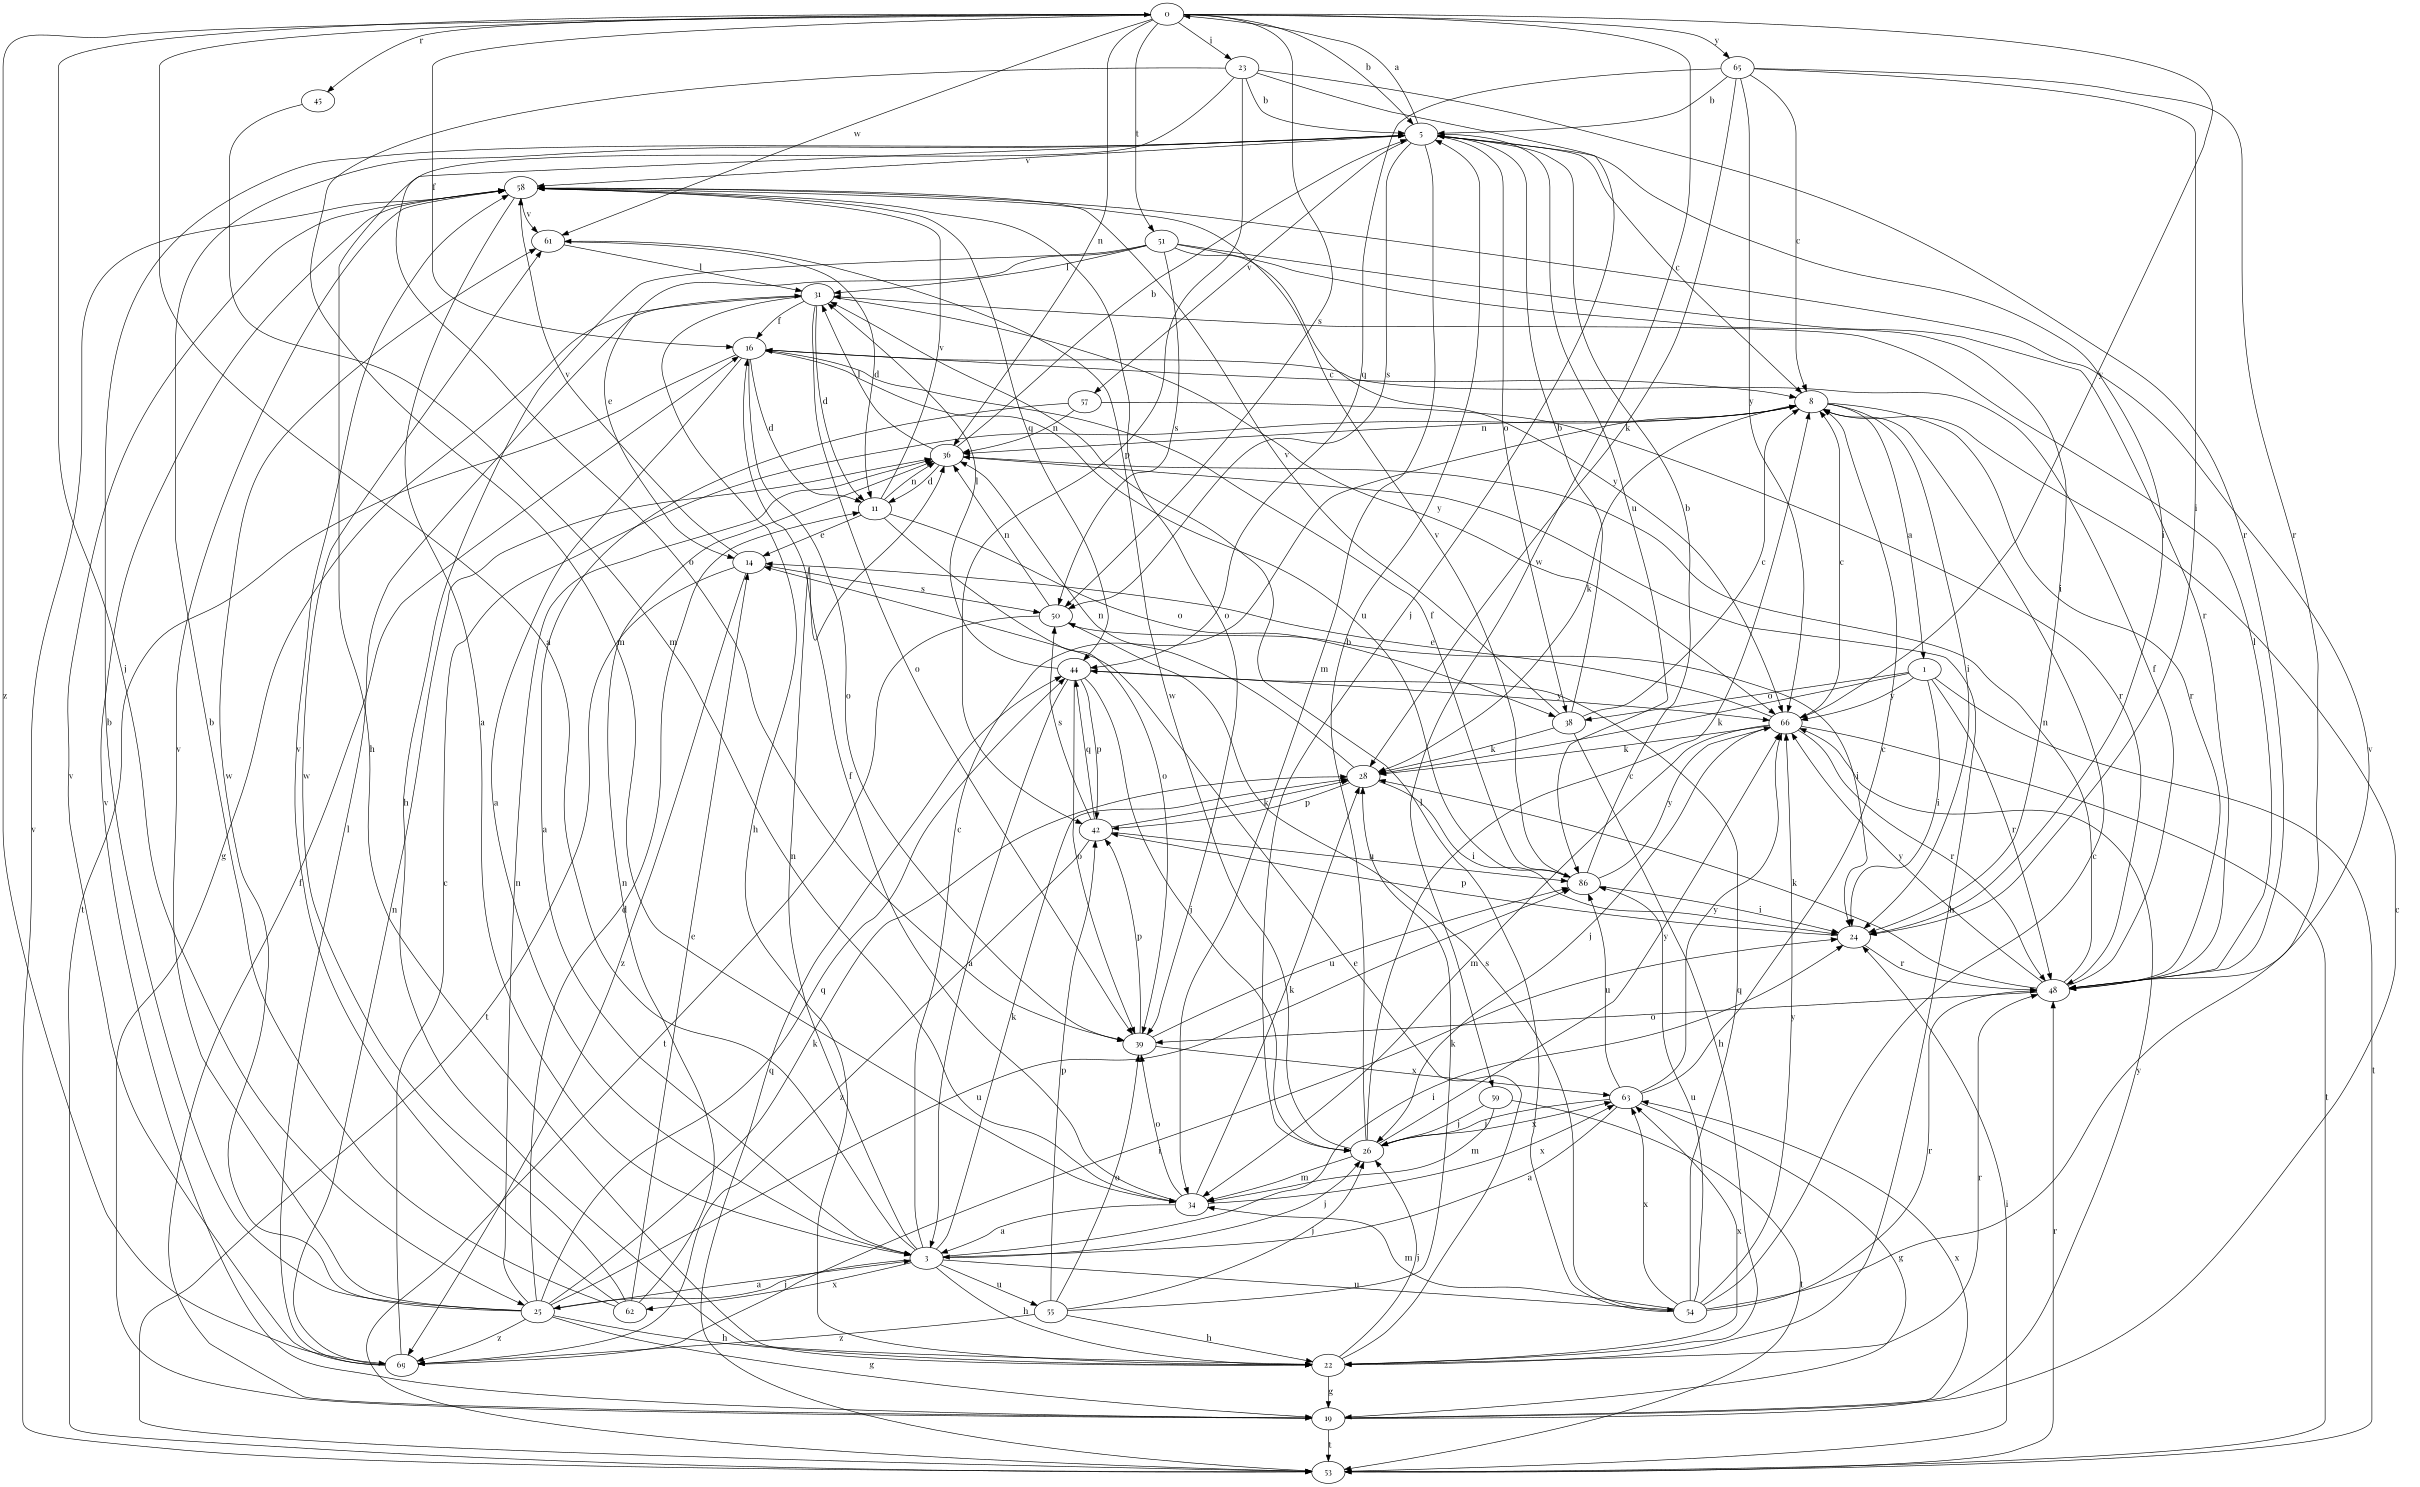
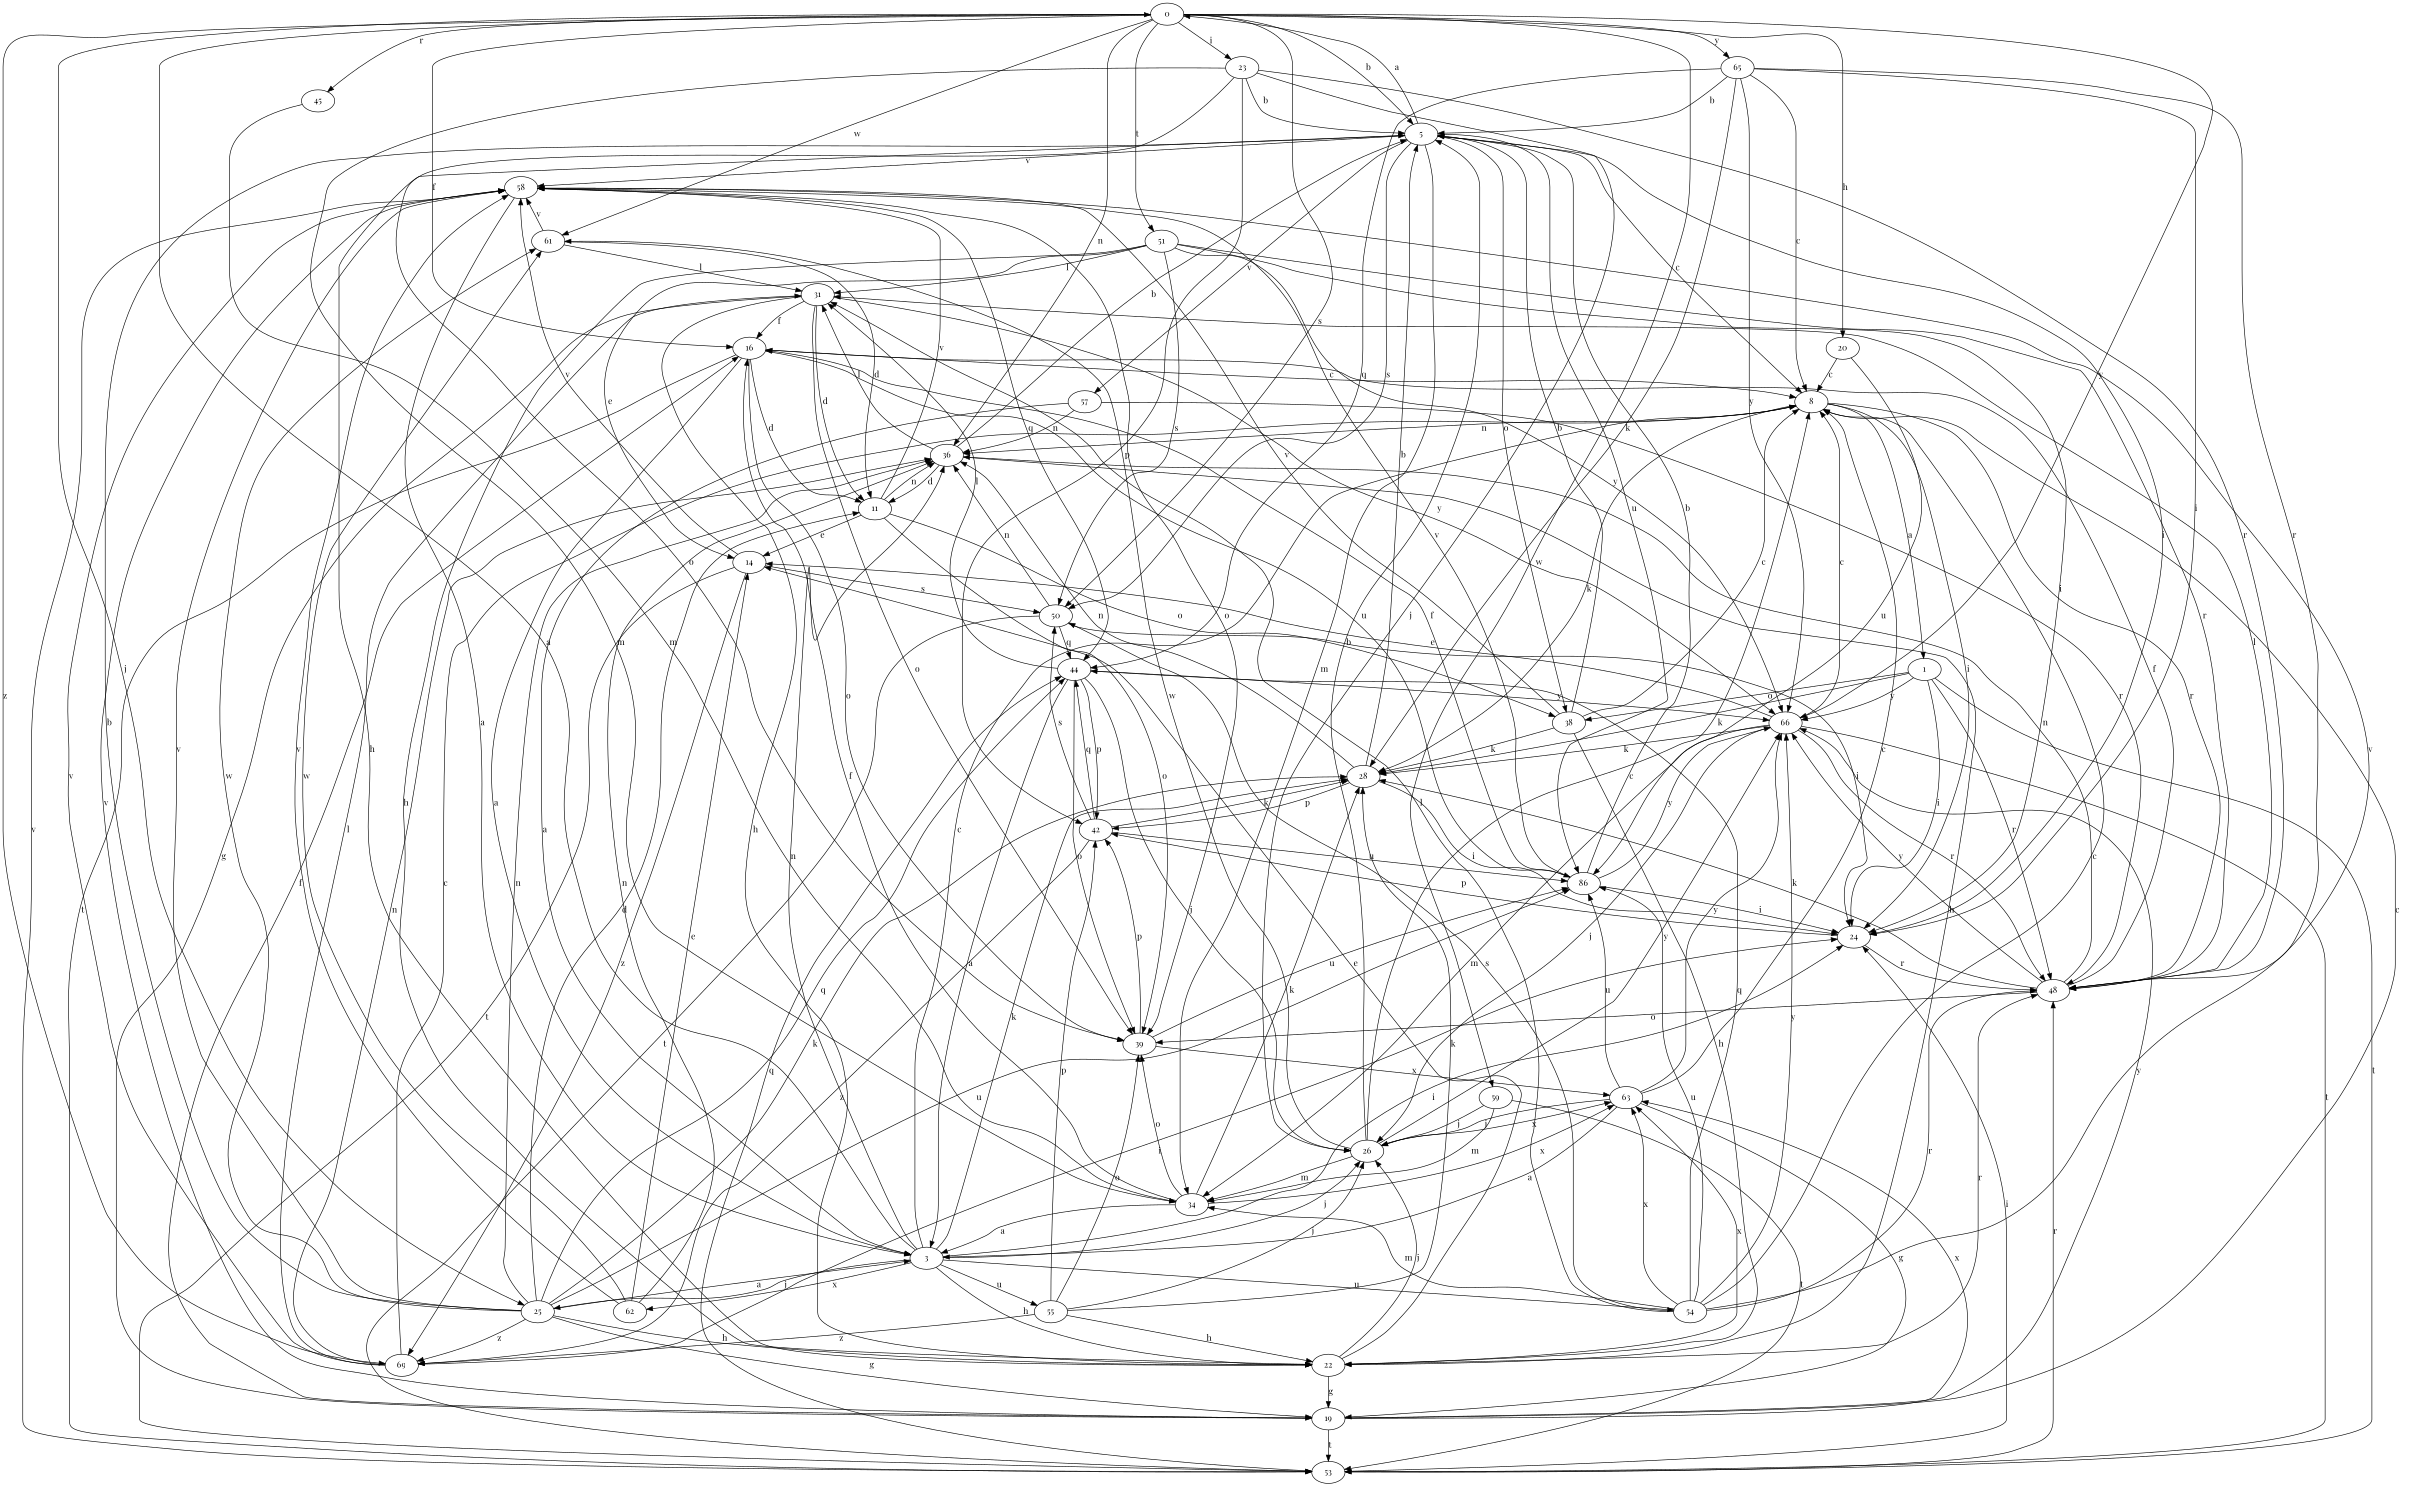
edge "58" -> "61": reversed
edge "62" -> "5": now "28" -> "5"
node "20": added
edge "50" -> "44": added, label "q"
